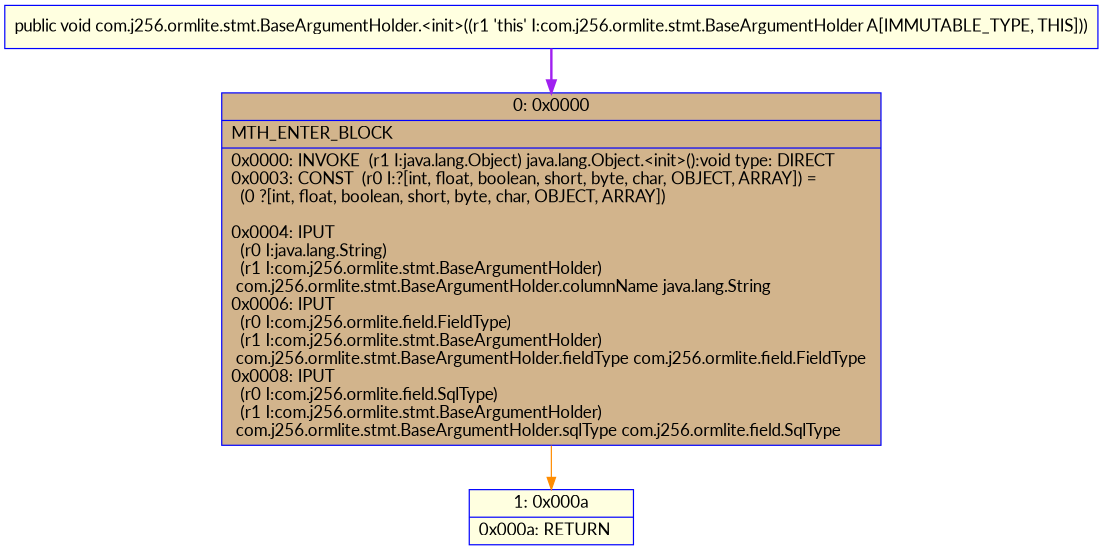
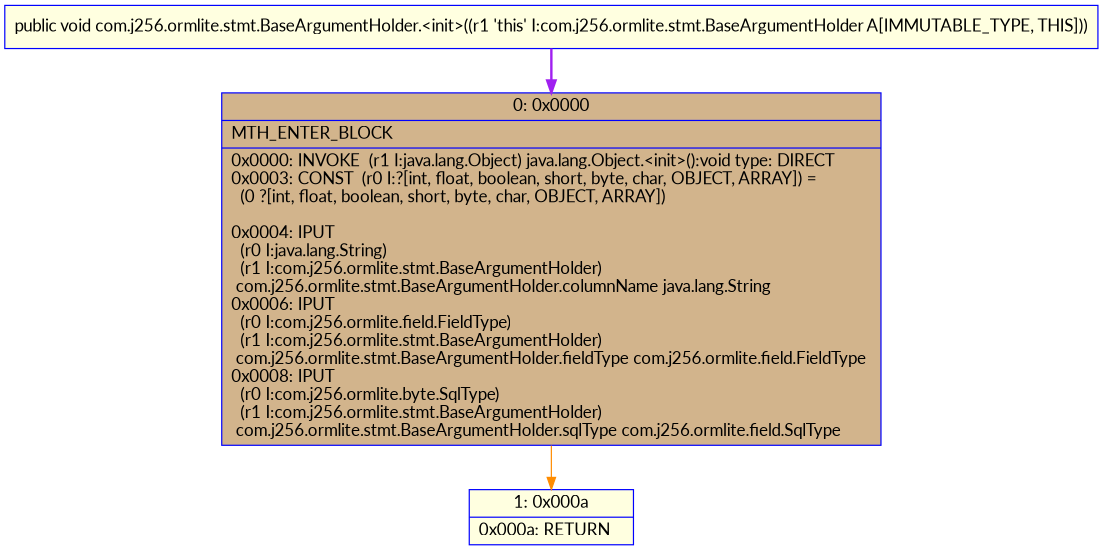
node "0: 0x0000": text "(r0 I:com.j256.ormlite.field.SqlType)" -> "(r0 I:com.j256.ormlite.byte.SqlType)"
